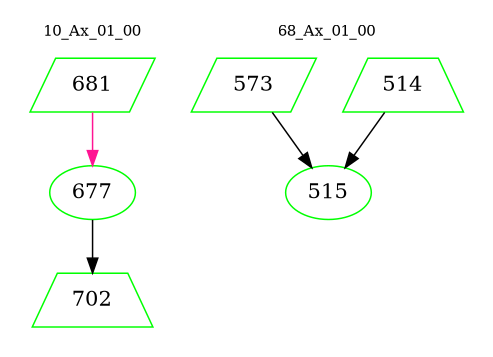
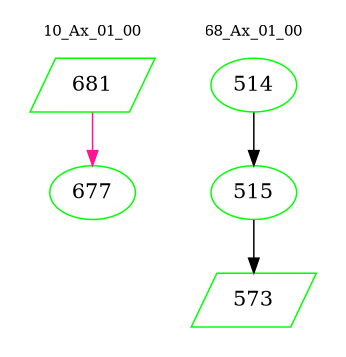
node "514": shape trapezium -> ellipse
edge "573" -> "515": reversed
node "702": removed
